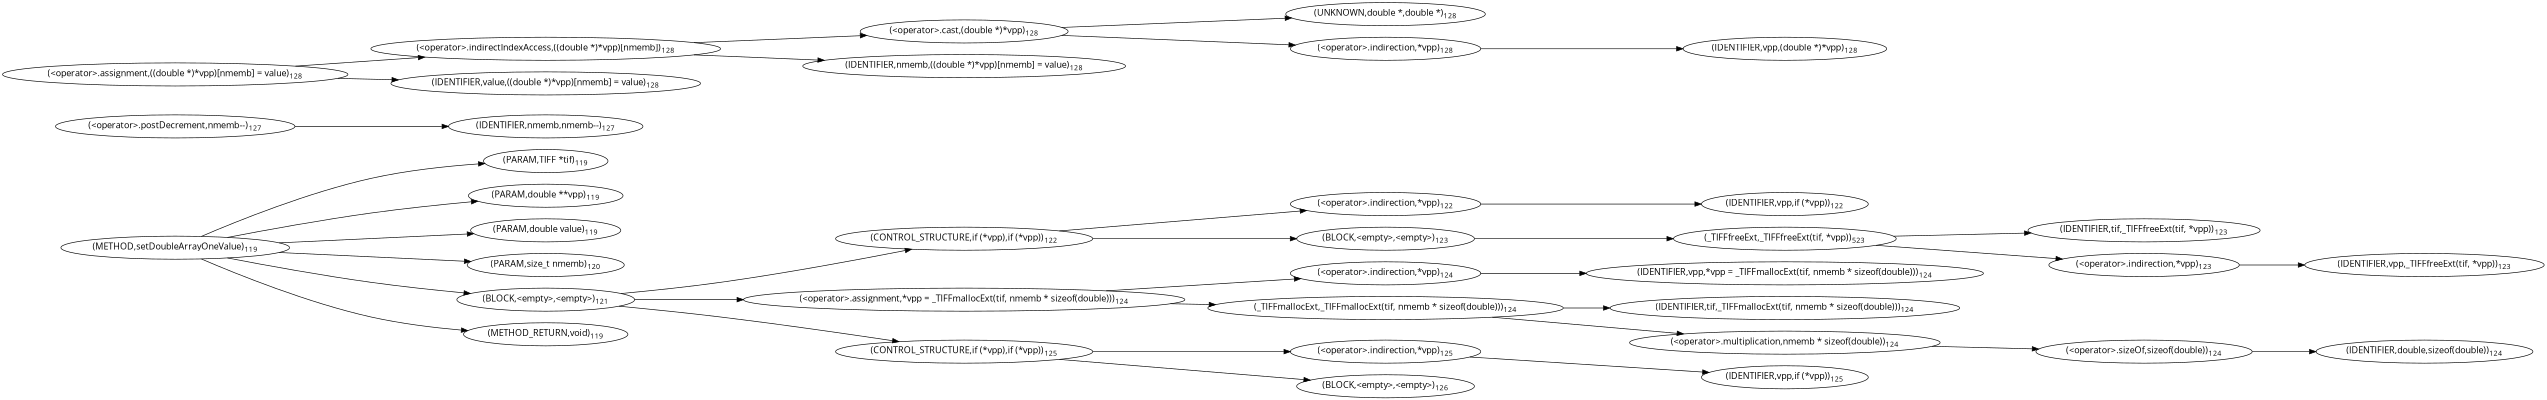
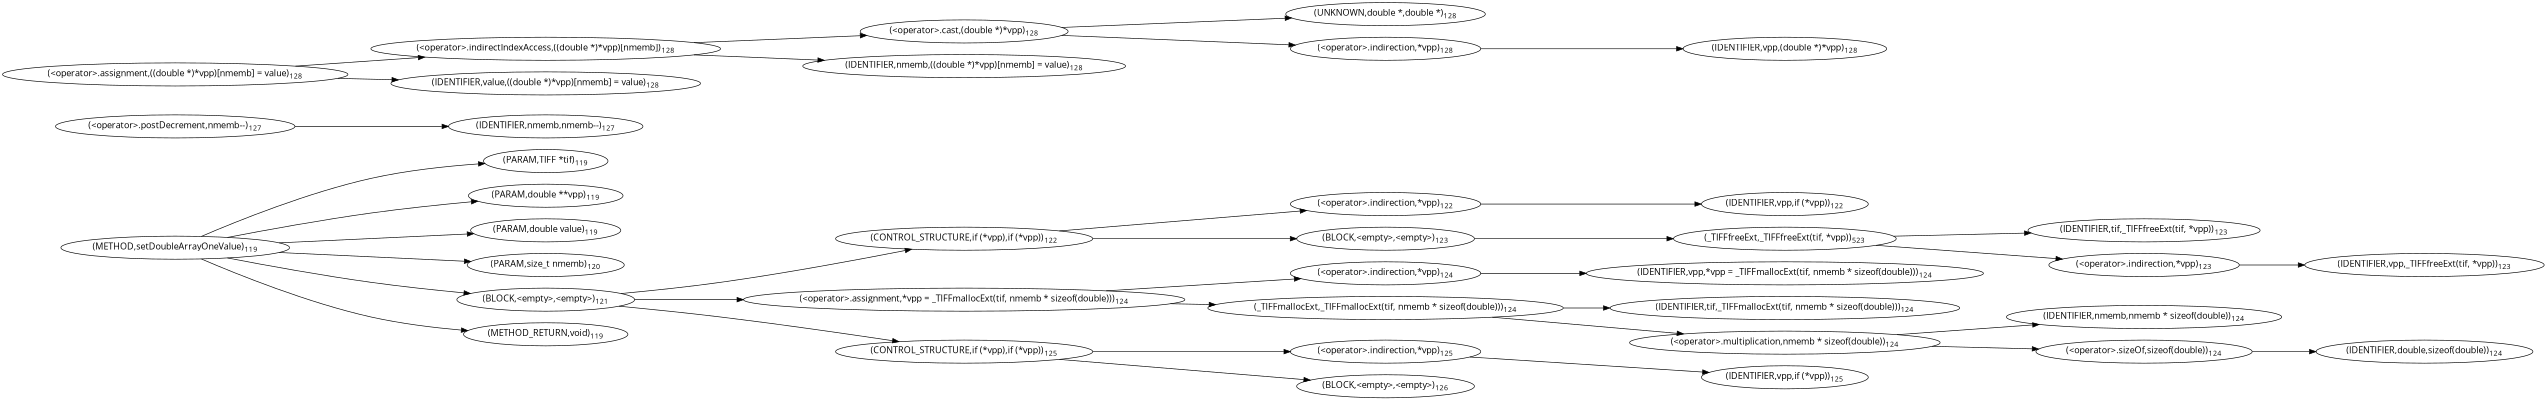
node "(IDENTIFIER,nmemb,nmemb * sizeof(double))": added
